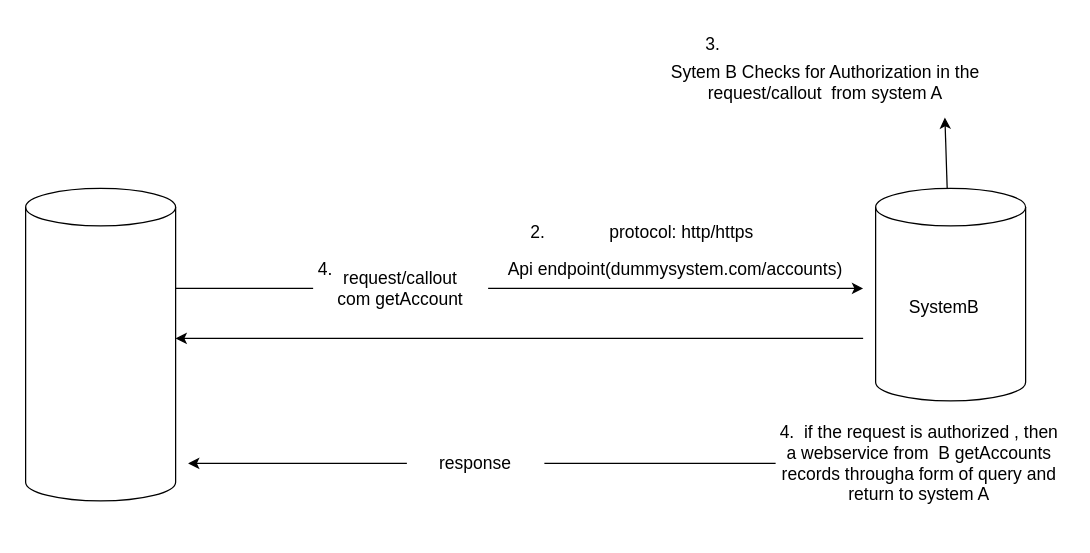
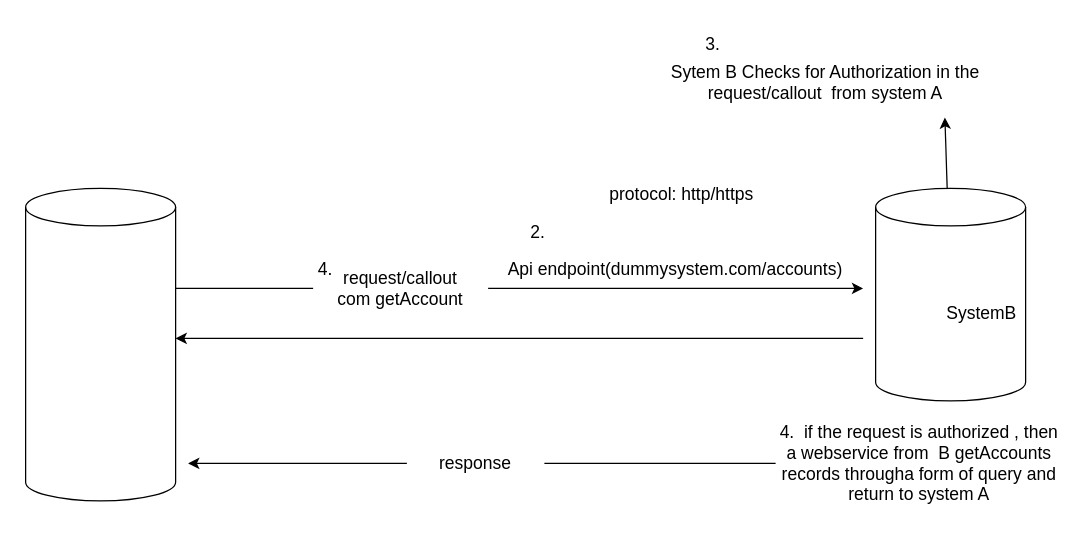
node "protocol: http/https": moved (682, 232) -> (682, 194)
node "SystemB": moved (944, 307) -> (982, 313)
